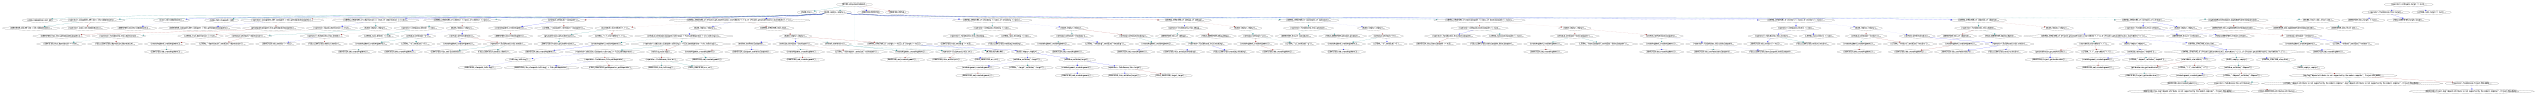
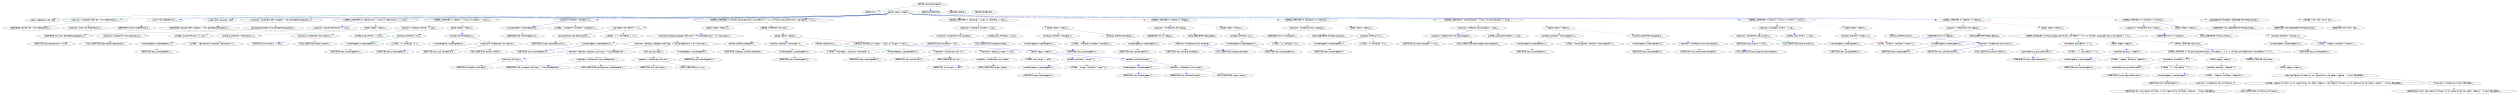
edge "(CONTROL_STRUCTURE,if (target != null),if (target != null))" -> "(METHOD_RETURN,ANY)": now "(CONTROL_STRUCTURE,if (target != null),if (target != null))" -> "(<operator>.notEquals,target != null)"
